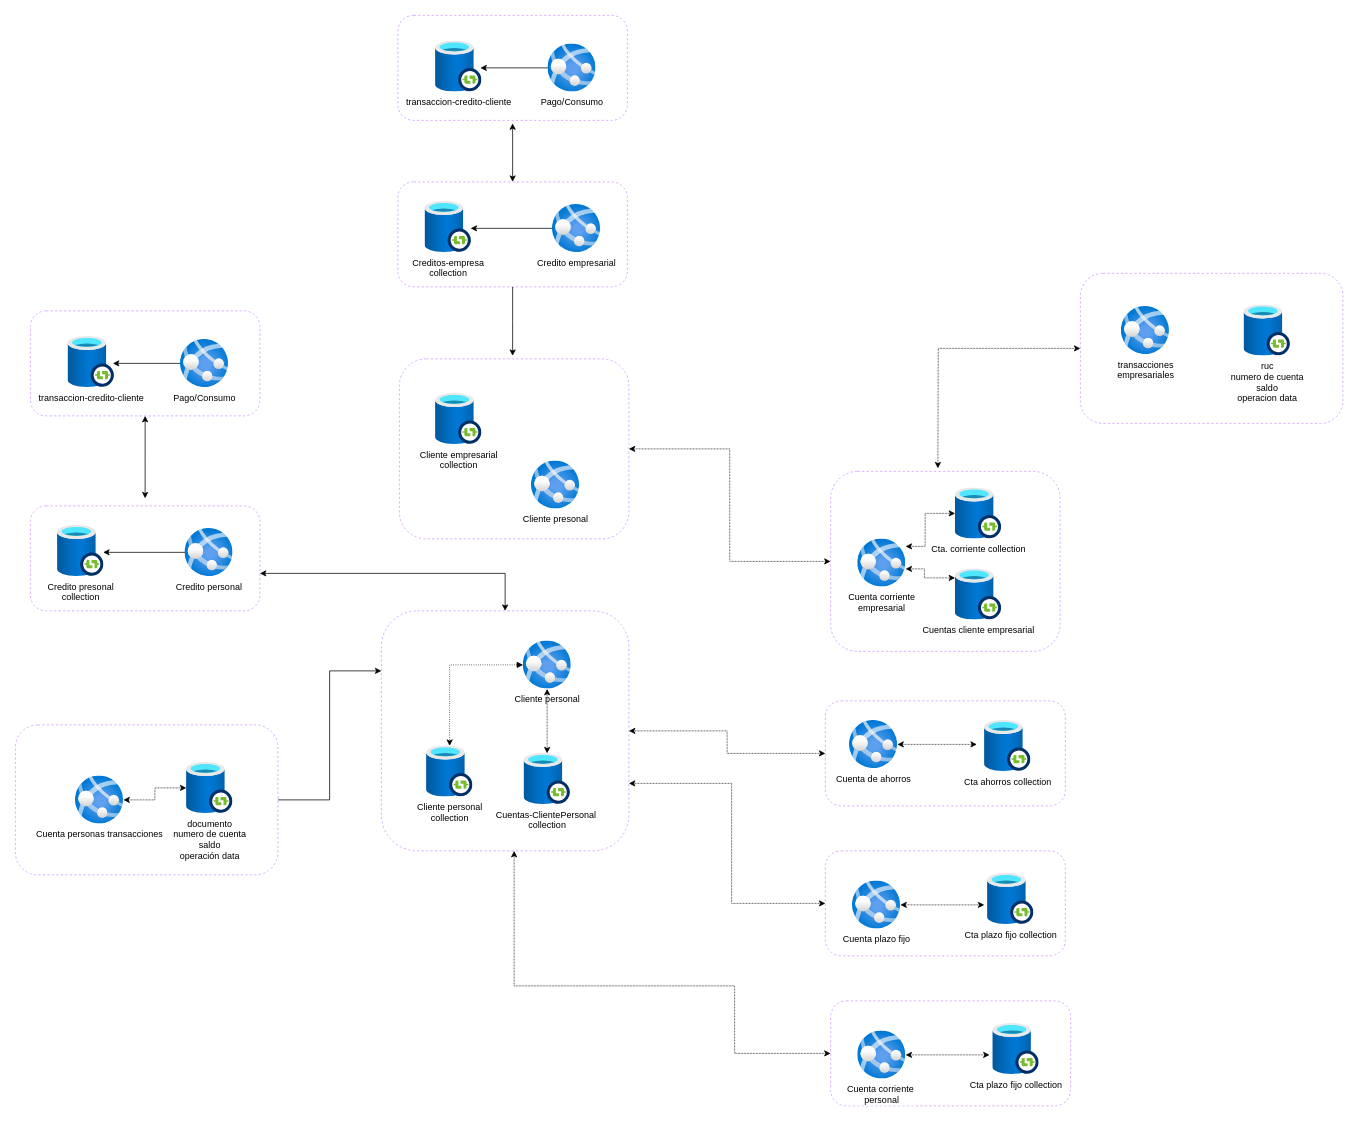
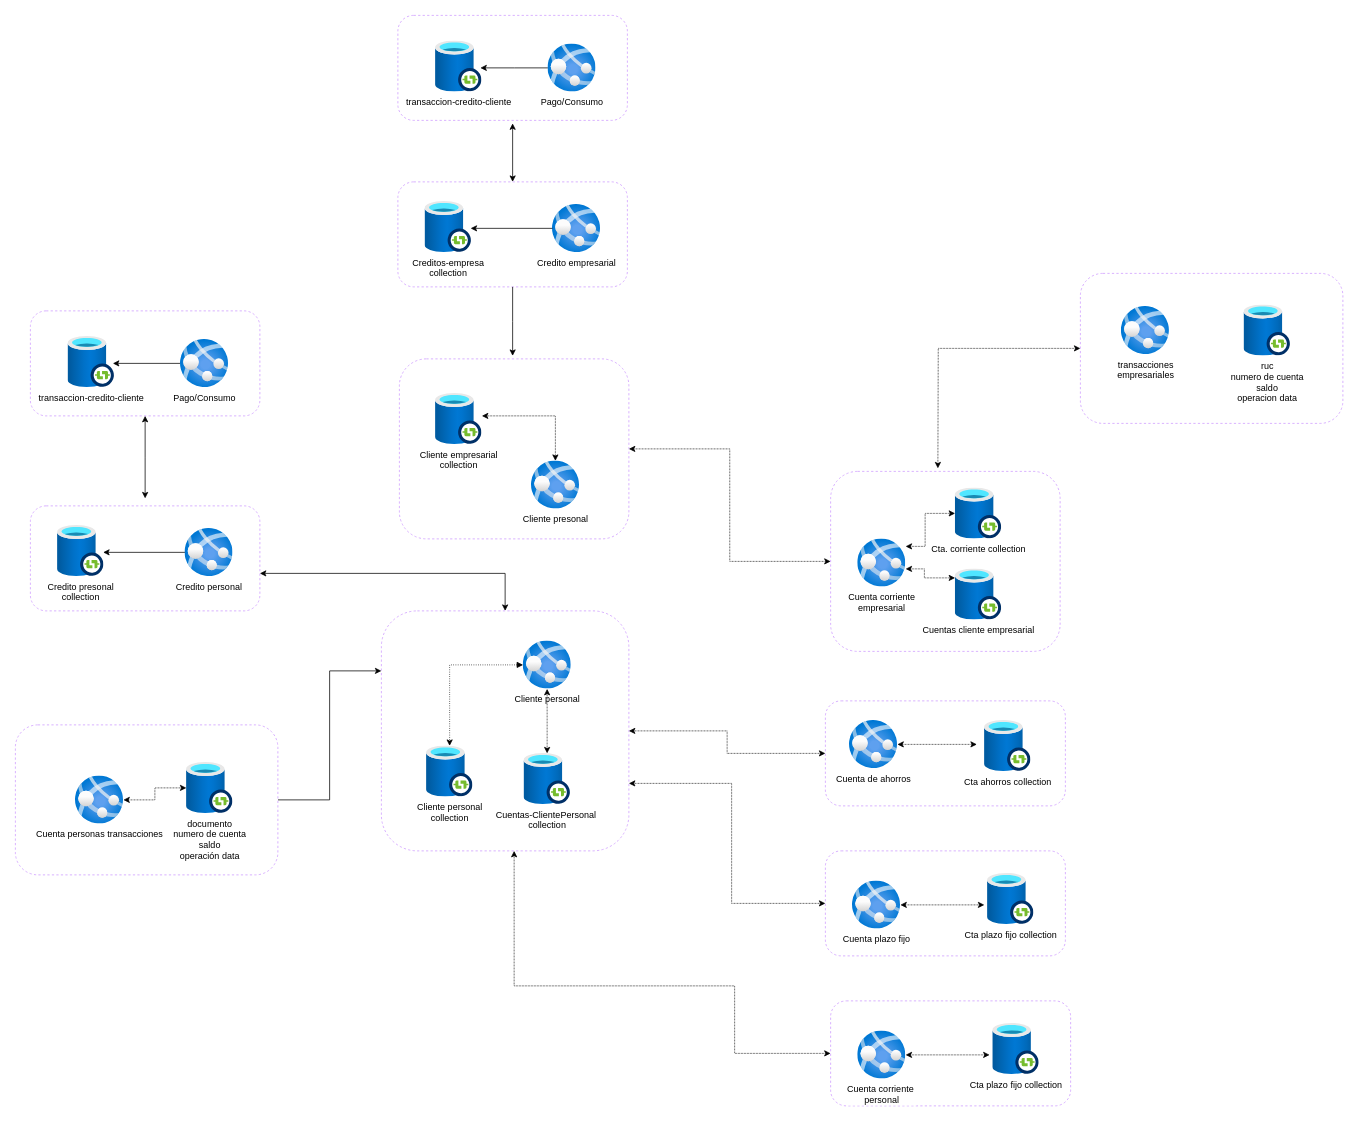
edge "Cliente empresarial collection" -- "Cliente presonal": added
